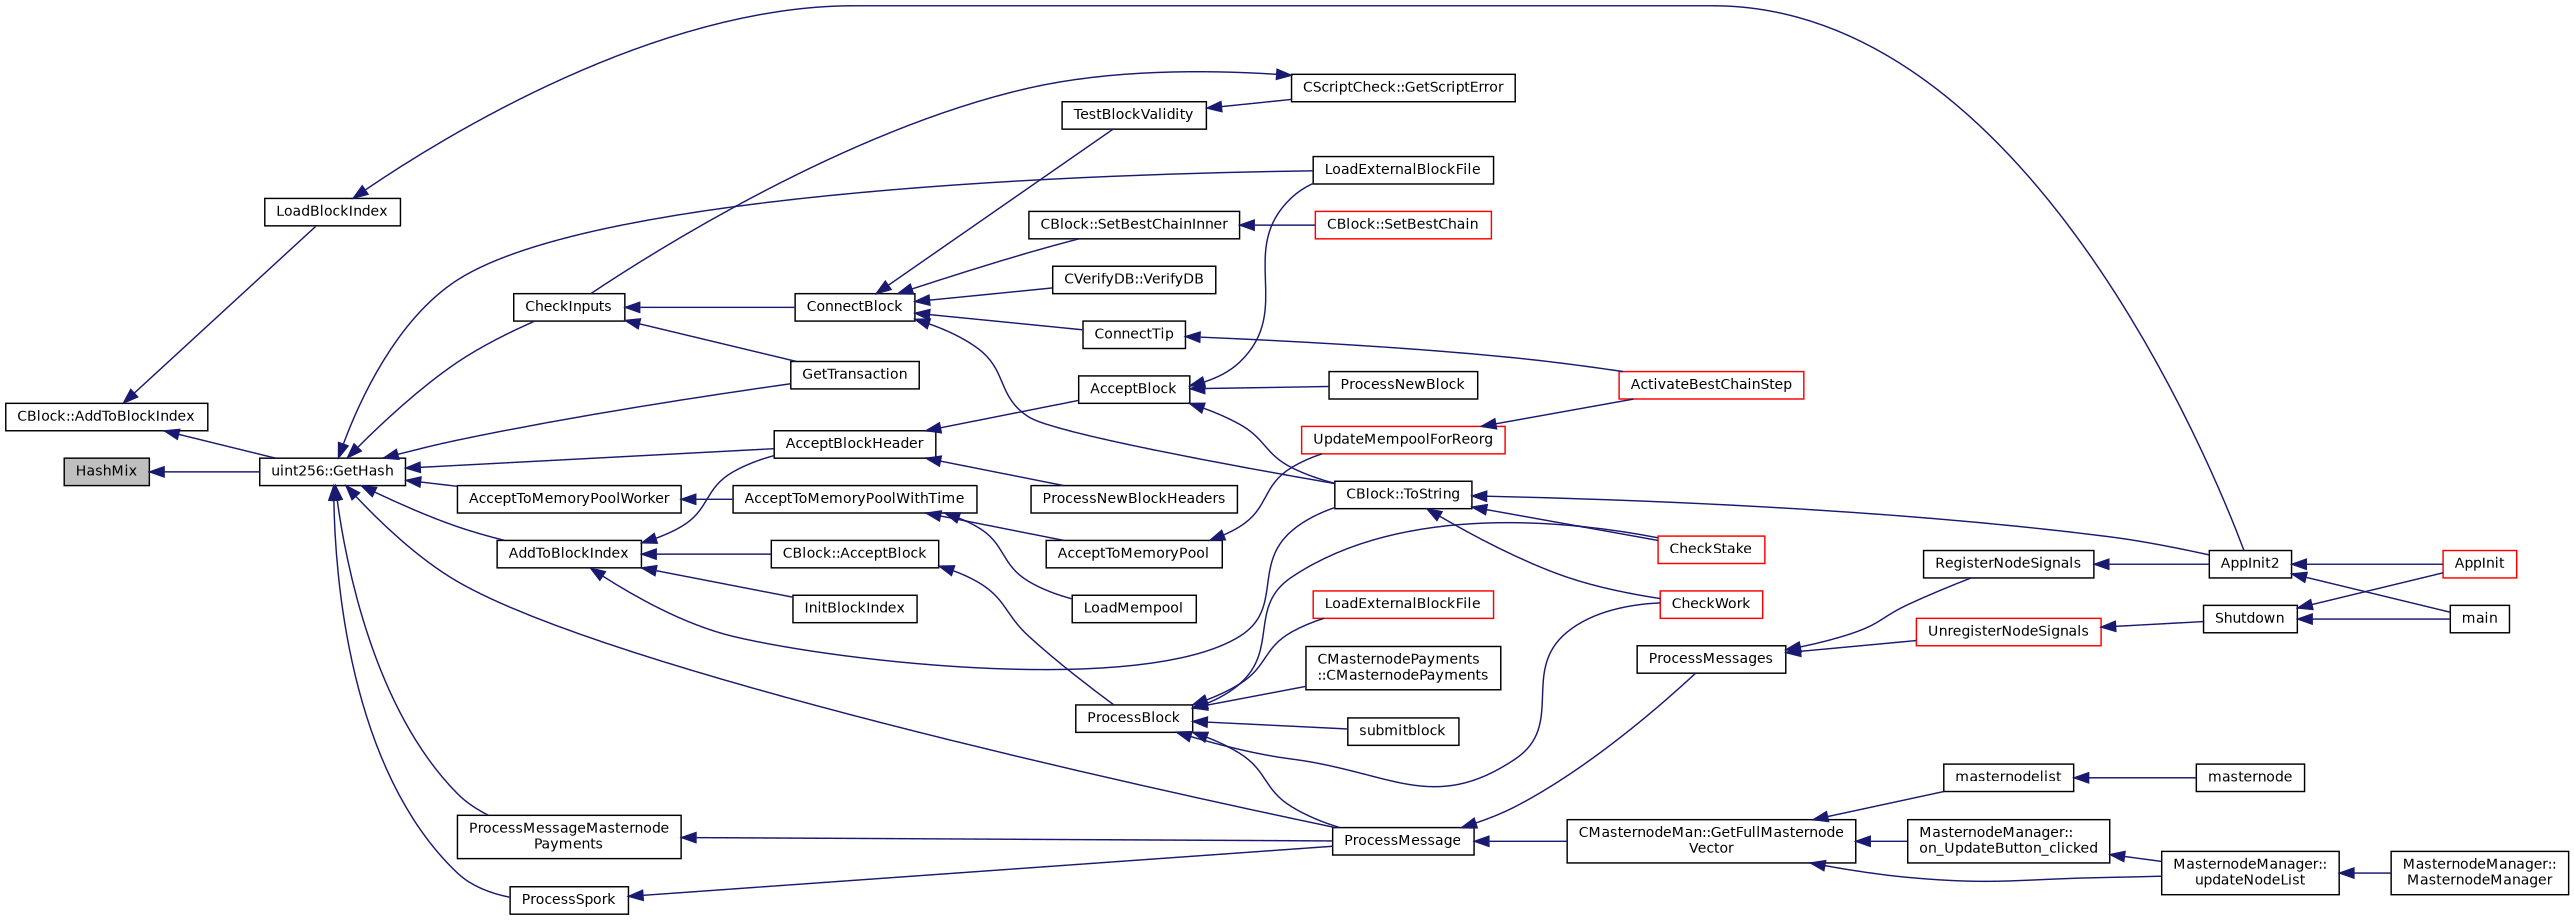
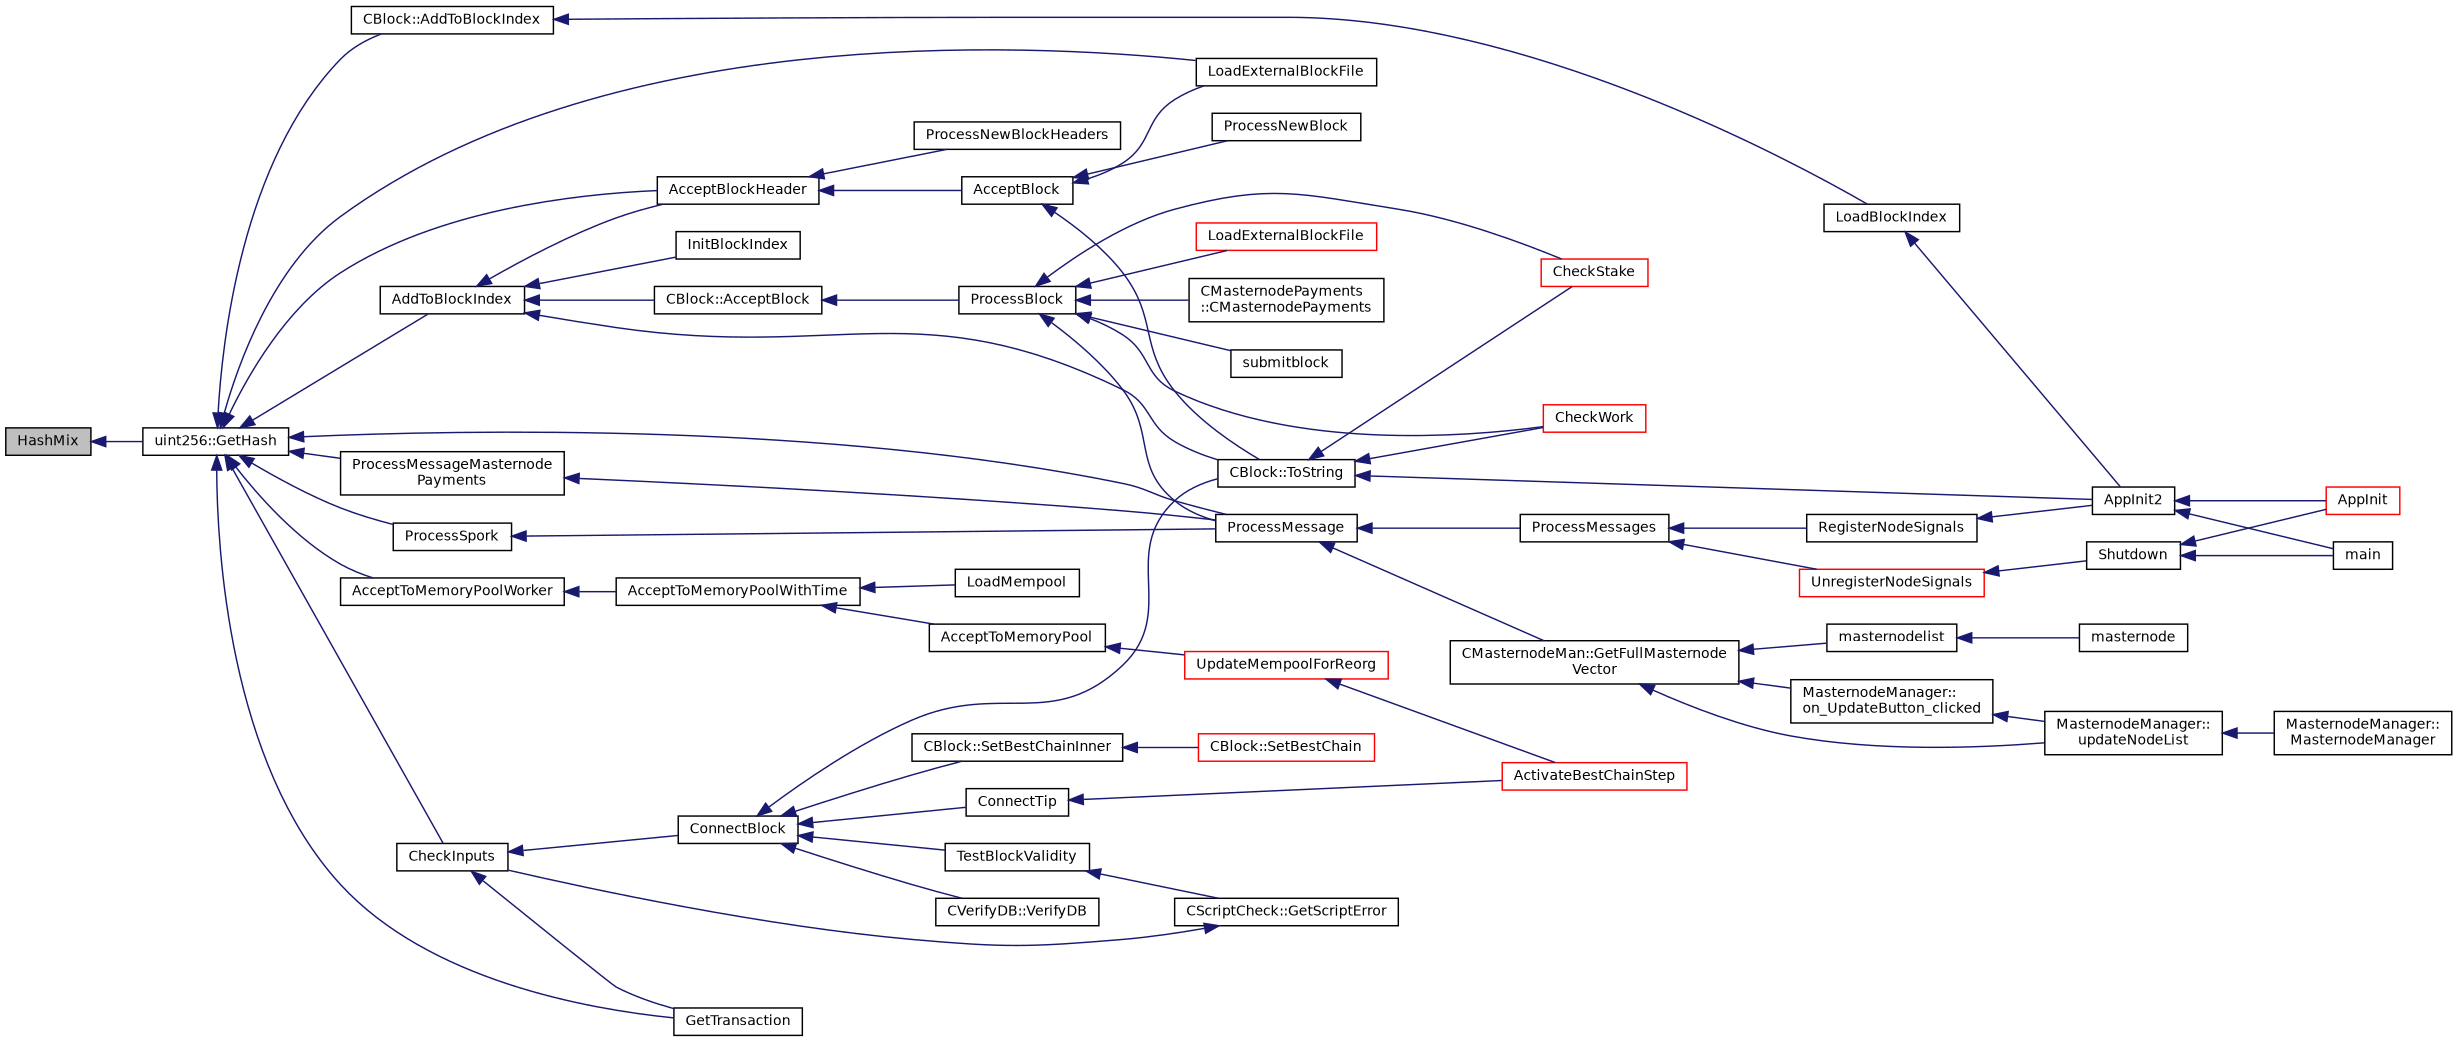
edge "uint256::GetHash" -> "CBlock::AddToBlockIndex": reversed
